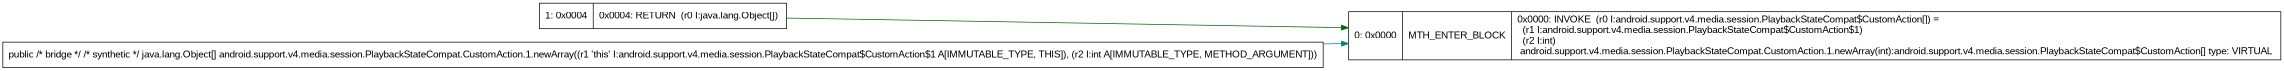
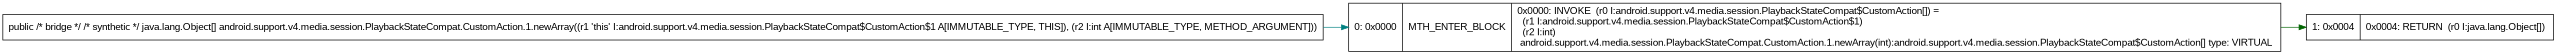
edge "1: 0x0004" -> "0: 0x0000": reversed
